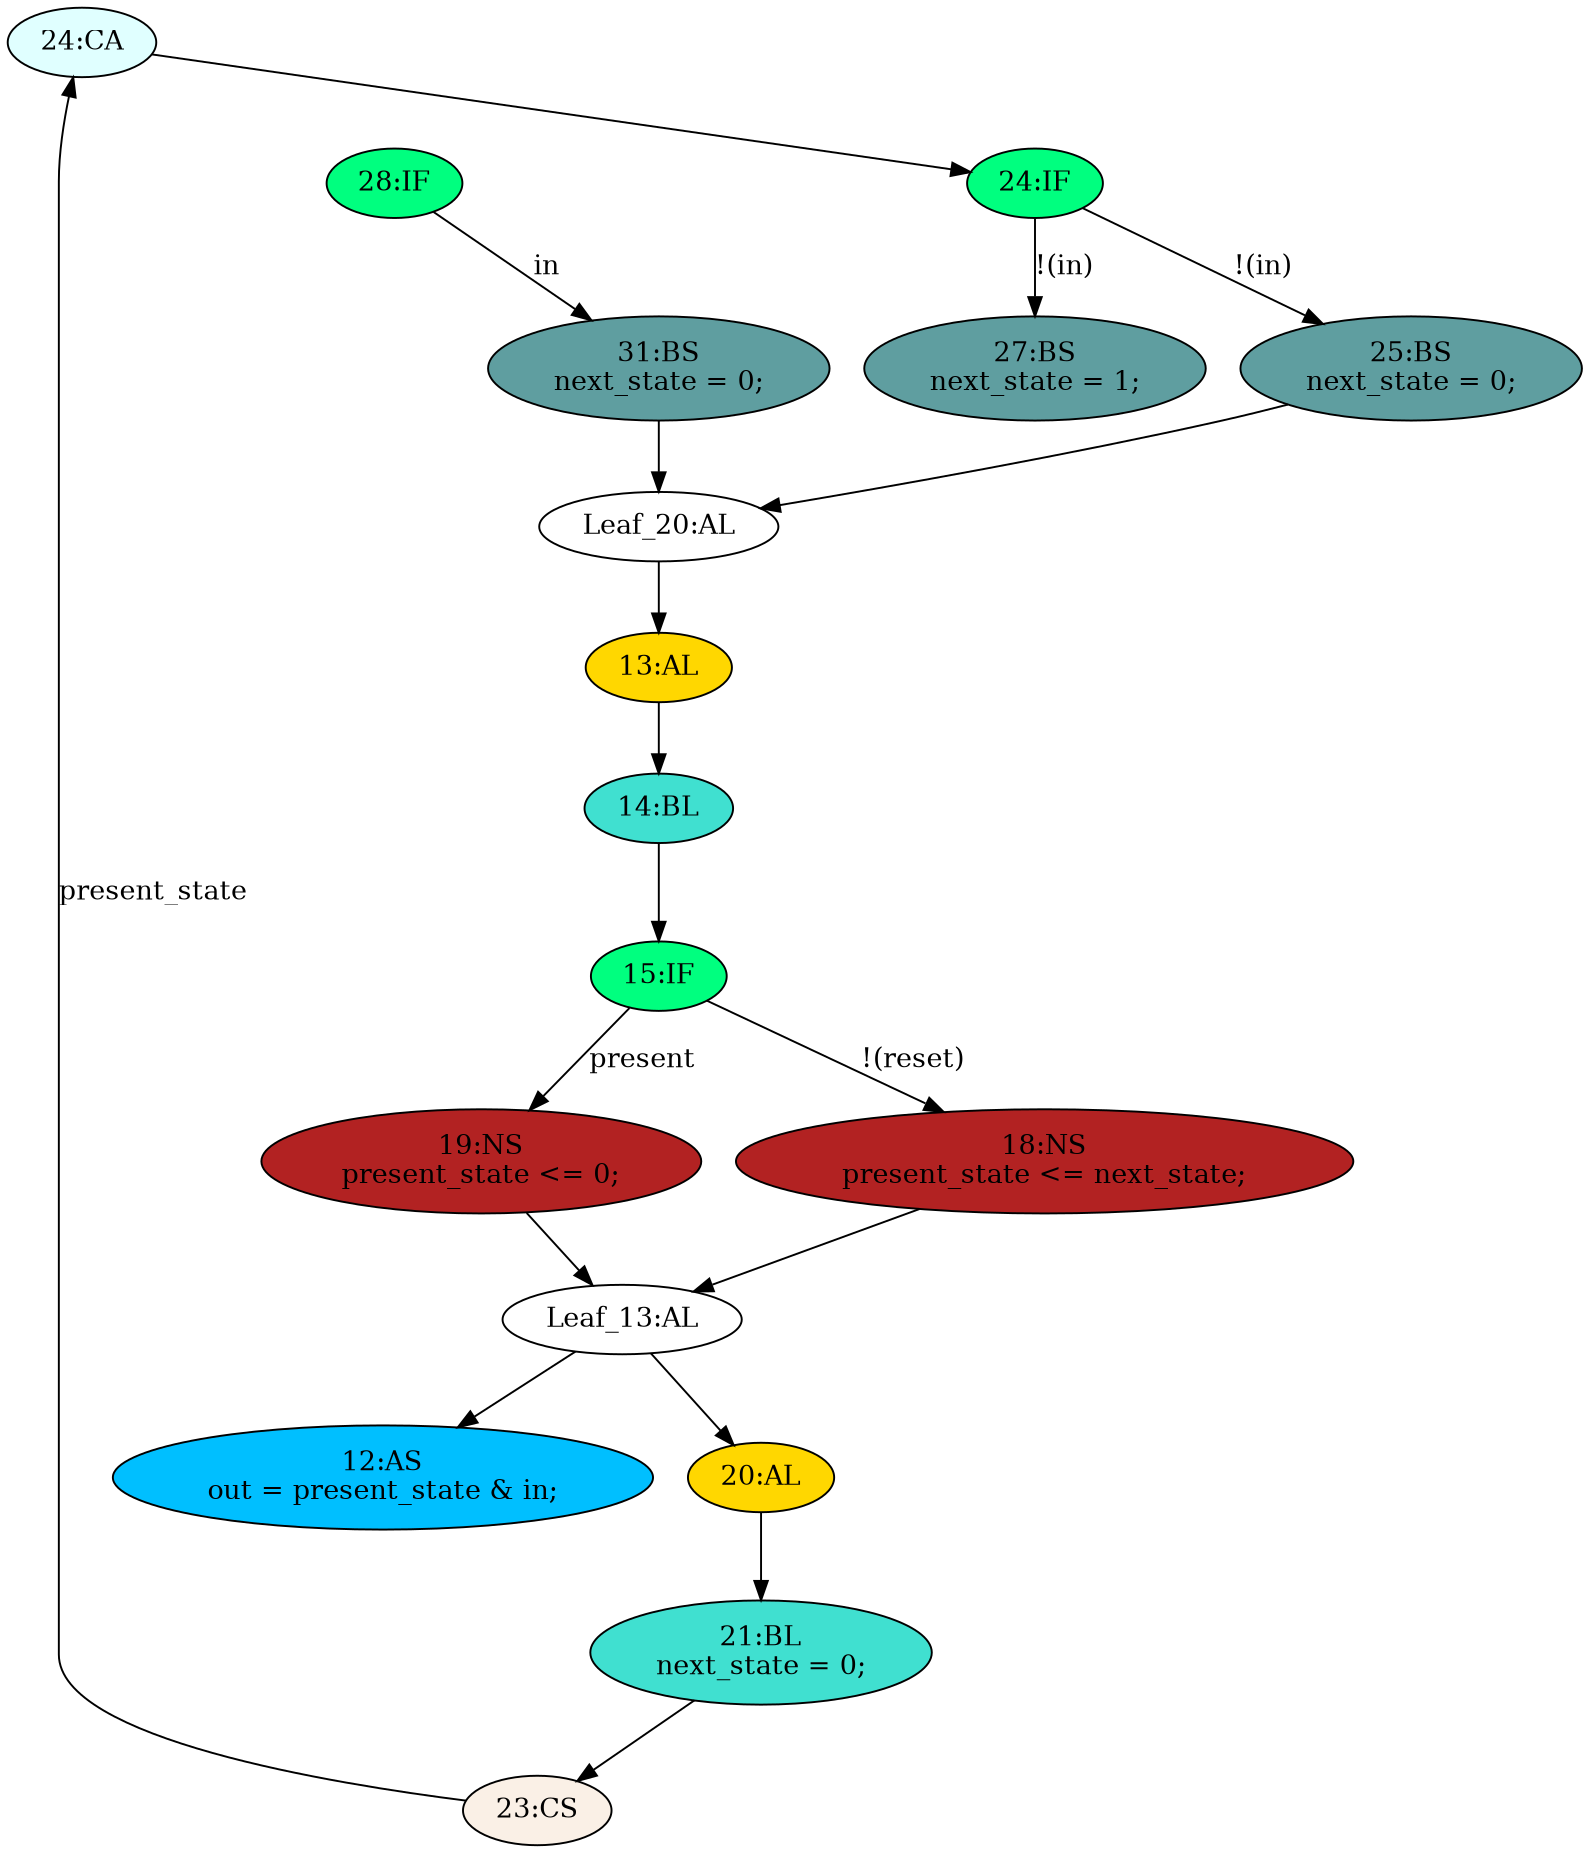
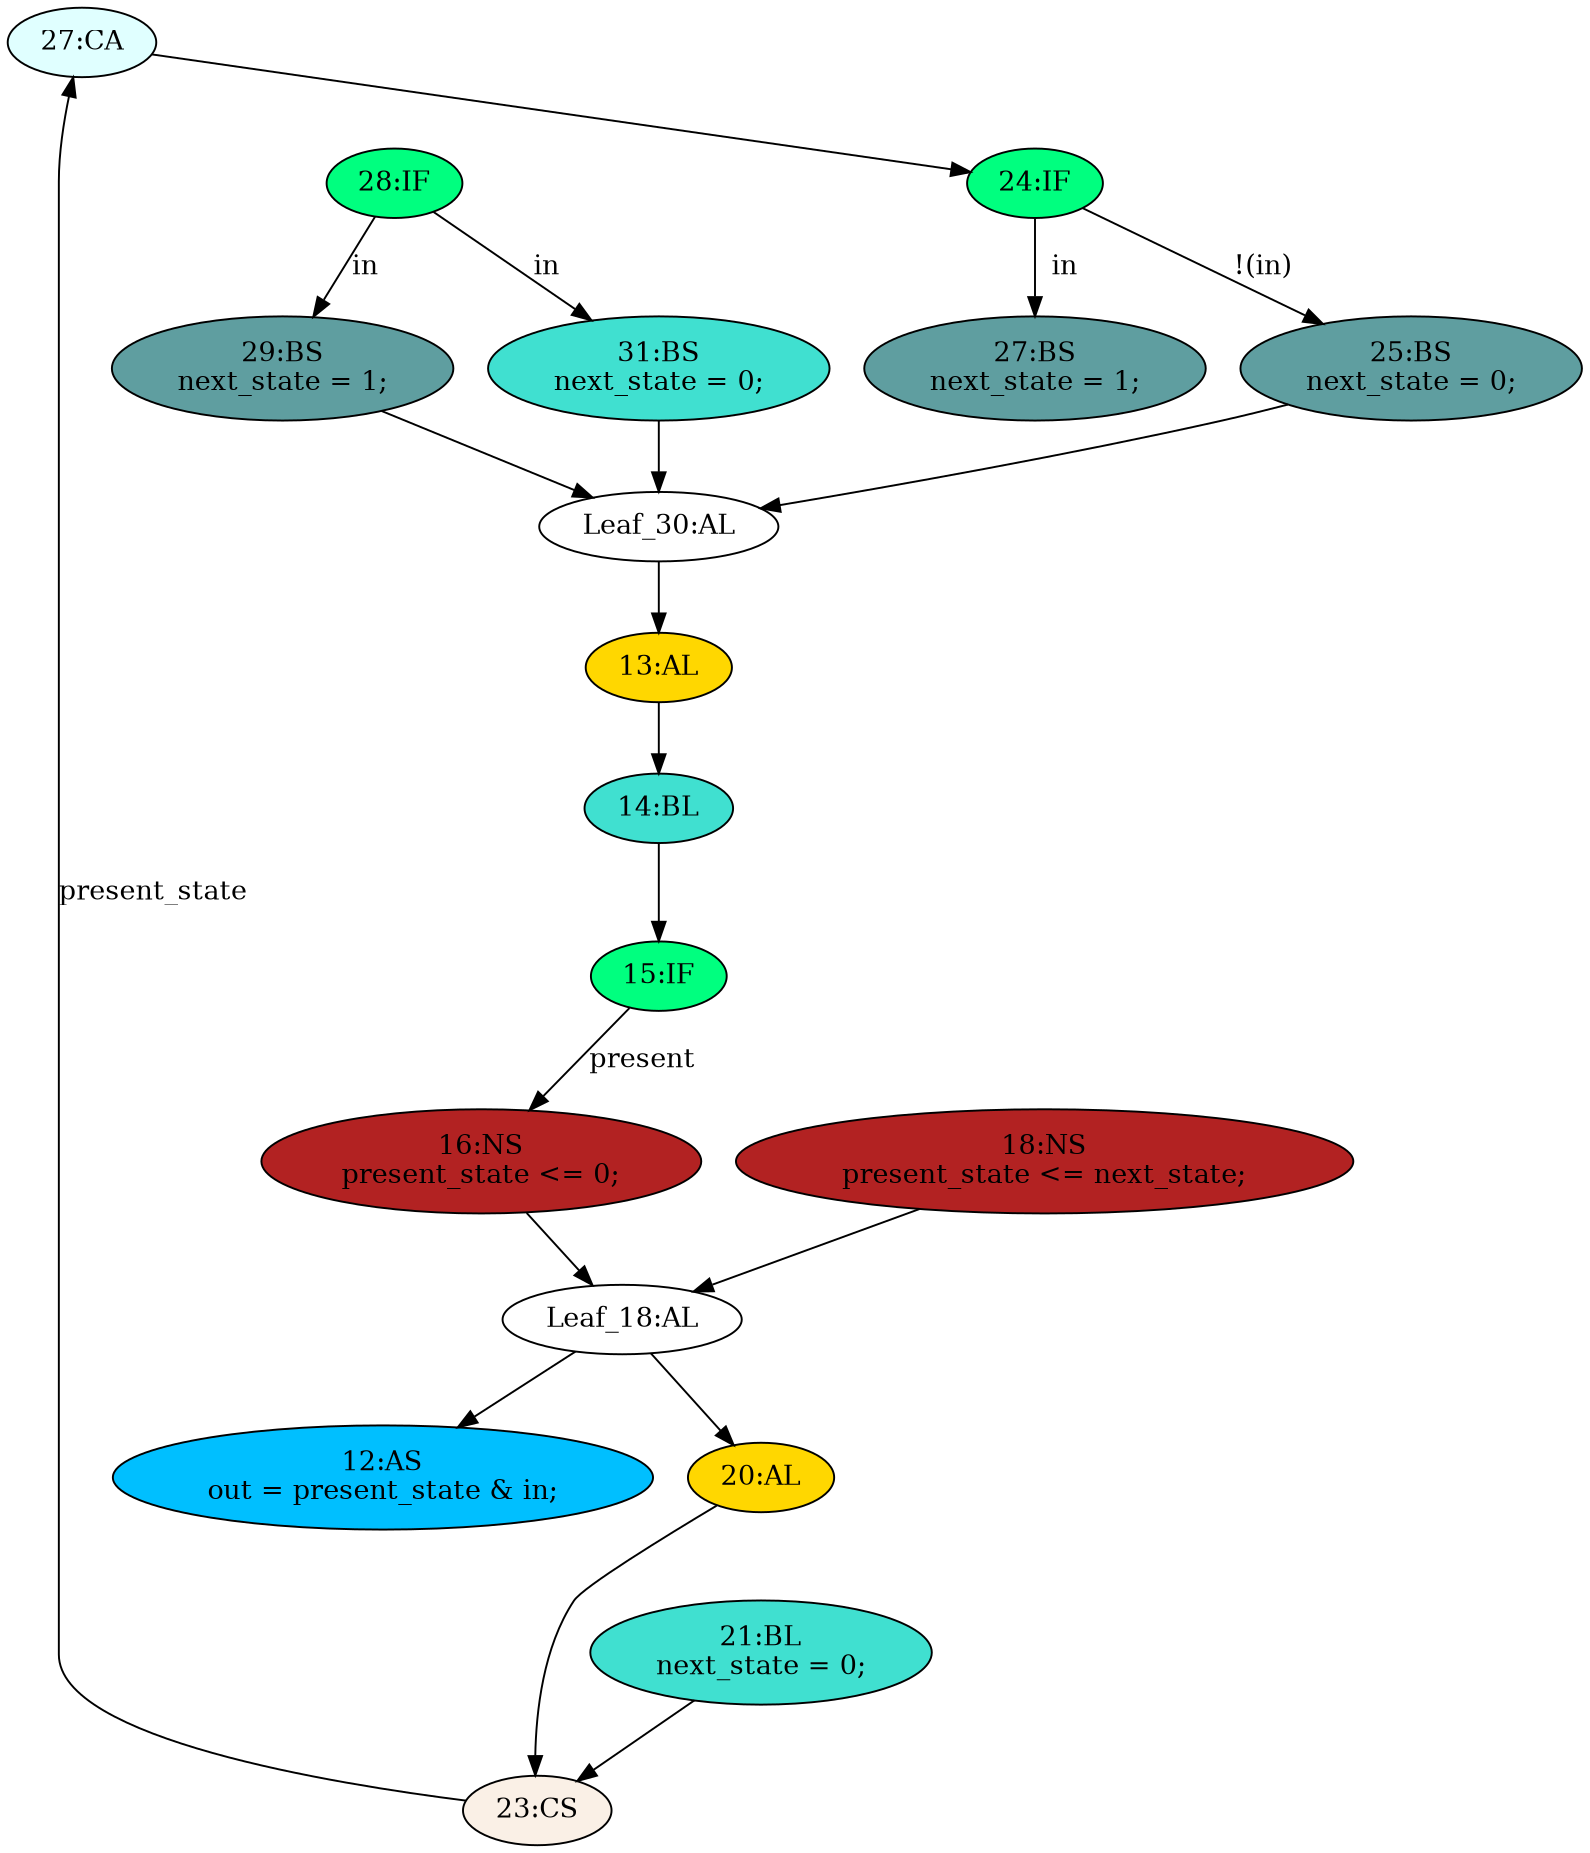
node "24:CA": label "24:CA" -> "27:CA"
edge "24:IF" -> "27:BS next_state = 1;": label "!(in)" -> "in"
node "29:BS next_state = 1;": added
node "31:BS next_state = 0;": fillcolor cadetblue -> turquoise
node "Leaf_20:AL": label "Leaf_20:AL" -> "Leaf_30:AL"
edge "15:IF" -> "18:NS present_state <= next_state;": removed, label "!(reset)"
node "19:NS present_state <= 0;": label "19:NS present_state <= 0;" -> "16:NS present_state <= 0;"
node "Leaf_13:AL": label "Leaf_13:AL" -> "Leaf_18:AL"
edge "20:AL" -> "21:BL next_state = 0;": now "20:AL" -> "23:CS"
